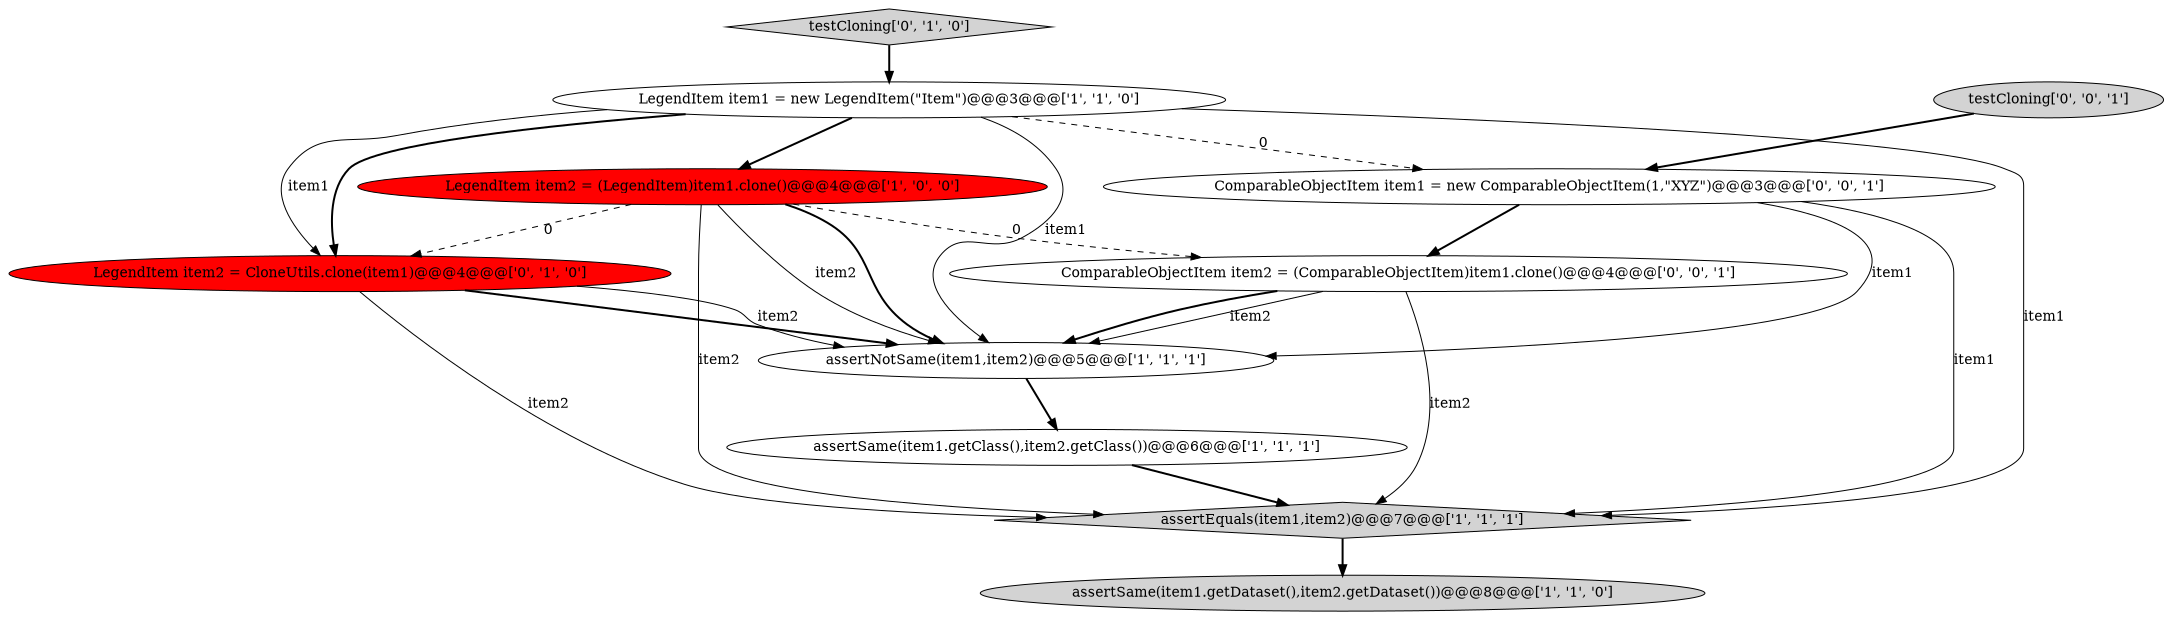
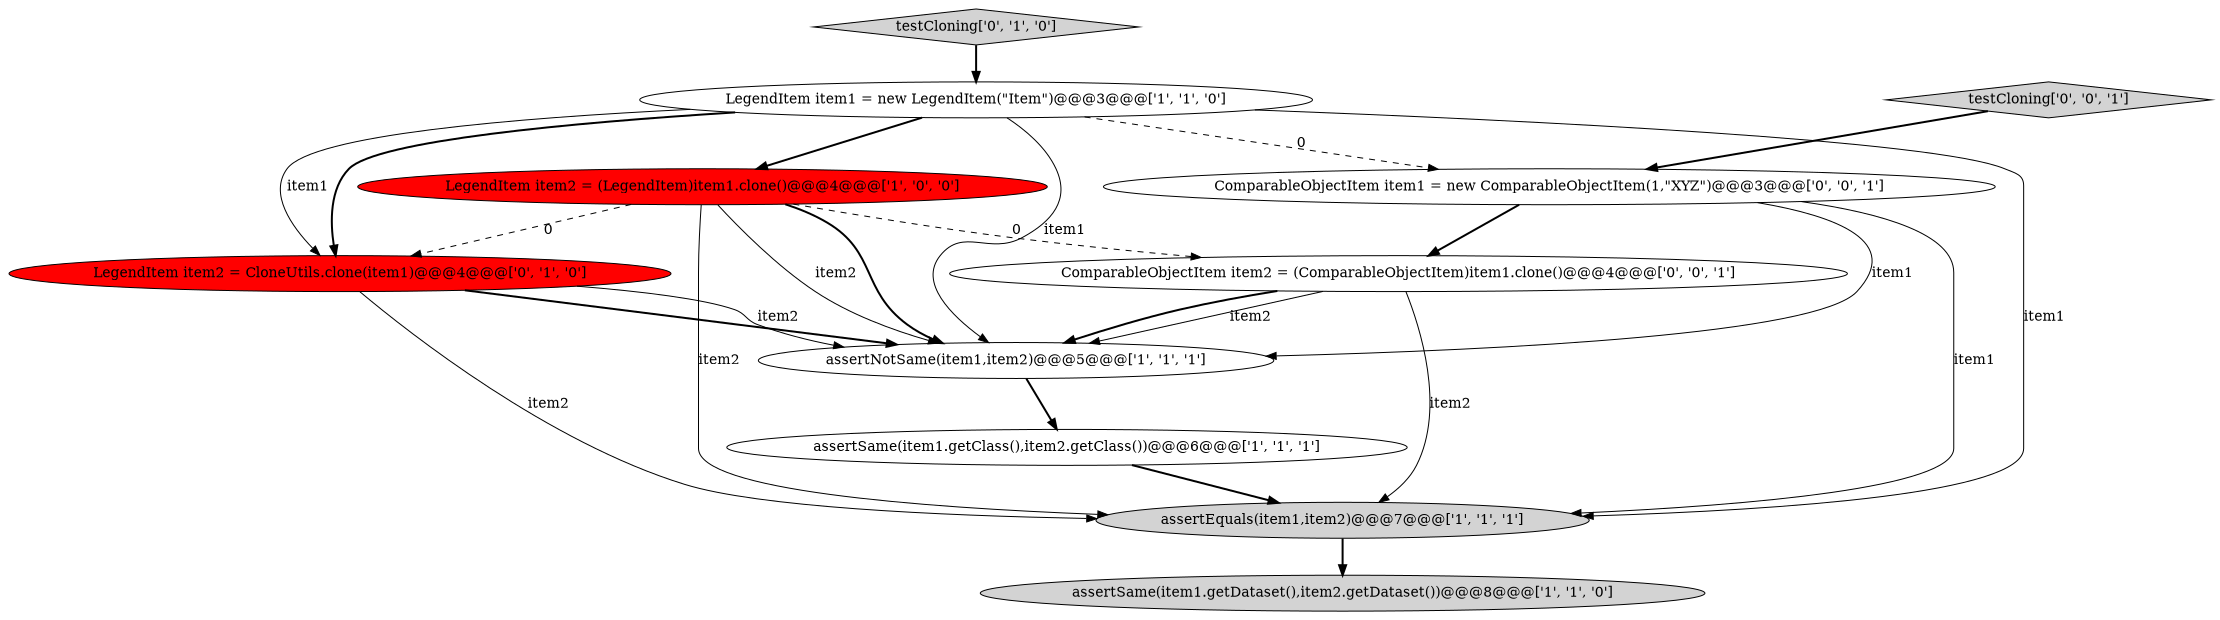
node "testCloning['0', '0', '1']": shape ellipse -> diamond
node "assertEquals(item1,item2)@@@7@@@['1', '1', '1']": shape diamond -> ellipse
